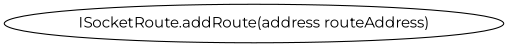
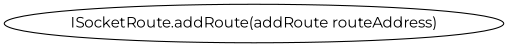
node "ISocketRoute.addRoute(address routeAddress)": label "ISocketRoute.addRoute(address routeAddress)" -> "ISocketRoute.addRoute(addRoute routeAddress)"
